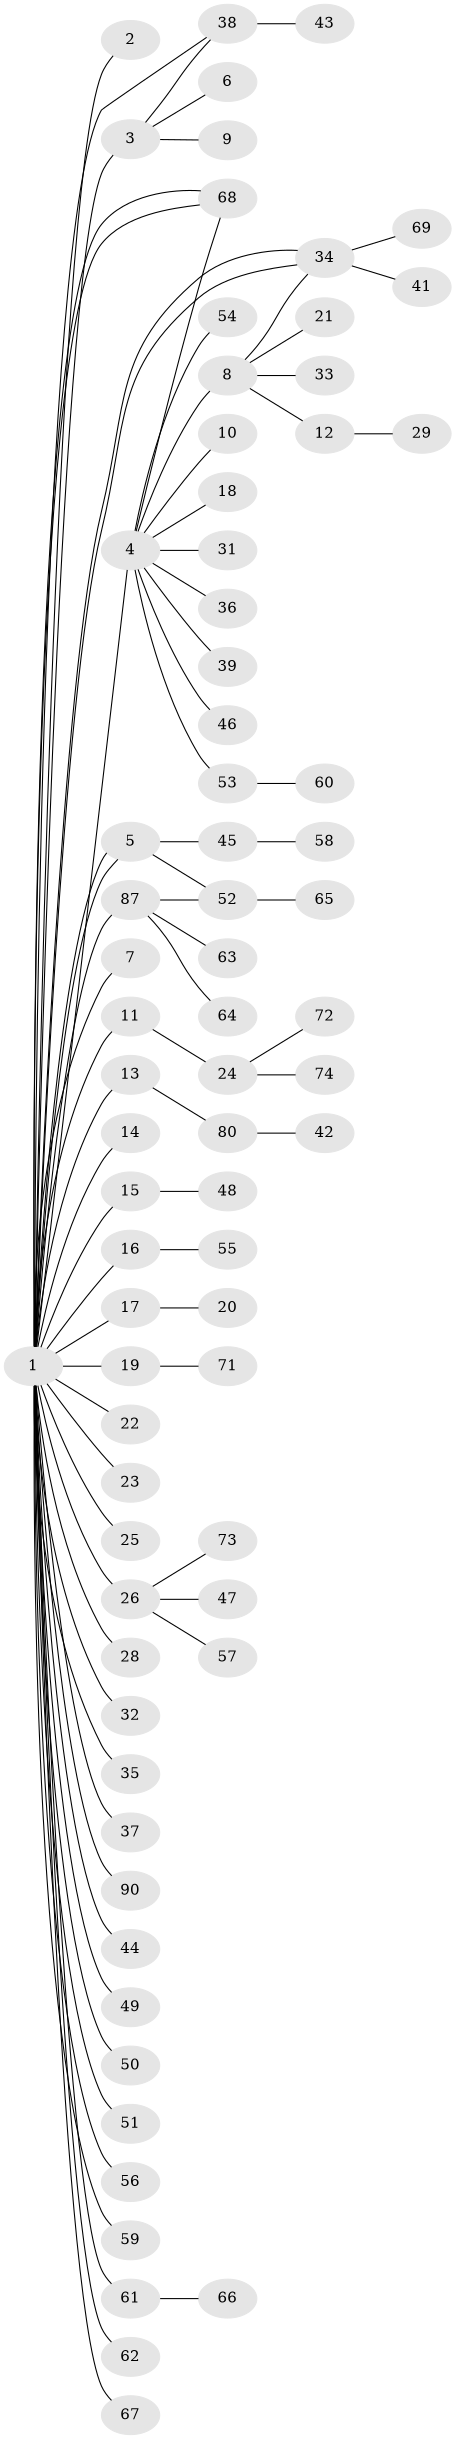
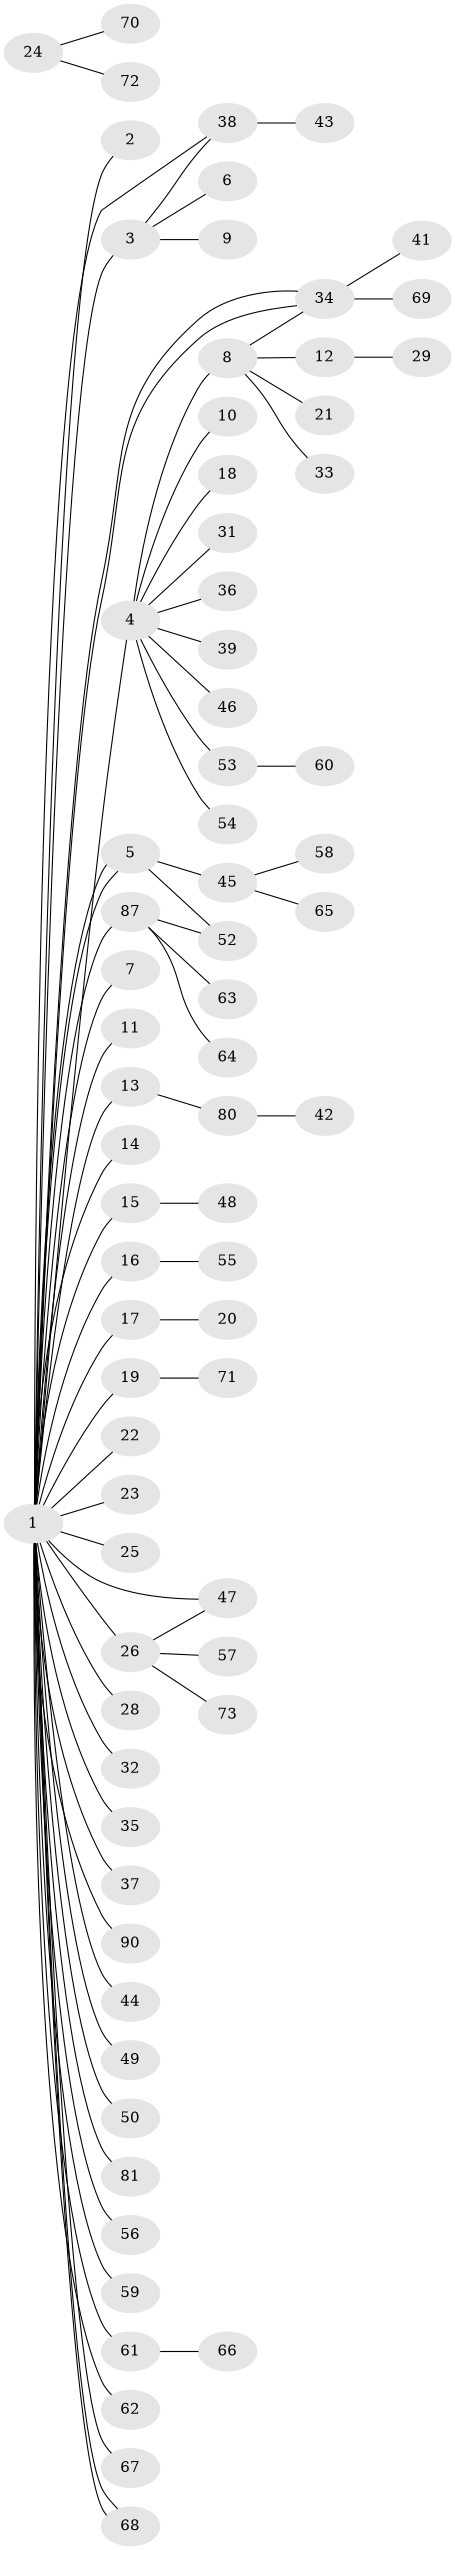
edge "68" -- "4": removed
edge "52" -- "65": now "45" -- "65"
edge "11" -- "24": removed
node "74": label "74" -> "70"
edge "1" -- "47": added
node "51": label "51" -> "81"
